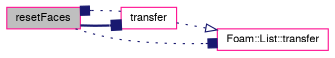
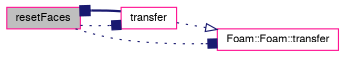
edge "transfer" -> "resetFaces": style dotted -> bold
edge "resetFaces" -> "transfer": style bold -> dotted
node "Foam::List::transfer": label "Foam::List::transfer" -> "Foam::Foam::transfer"
